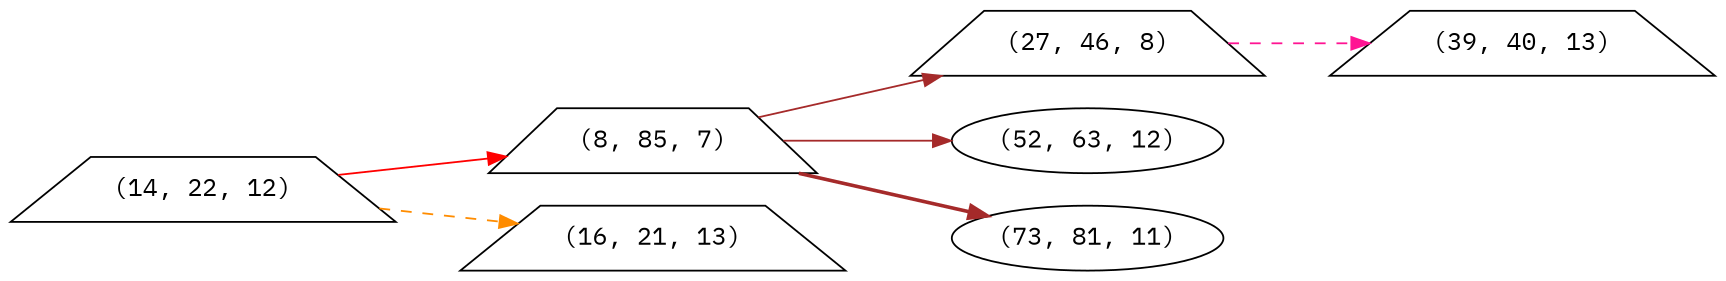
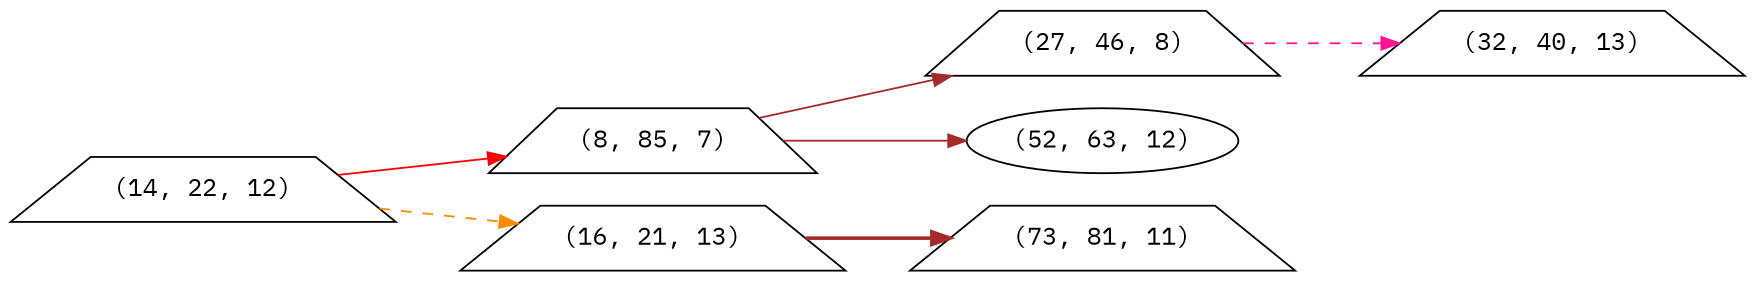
node "(39, 40, 13)": label "(39, 40, 13)" -> "(32, 40, 13)"
edge "(8, 85, 7)" -> "(73, 81, 11)": now "(16, 21, 13)" -> "(73, 81, 11)"
node "(73, 81, 11)": shape ellipse -> trapezium
